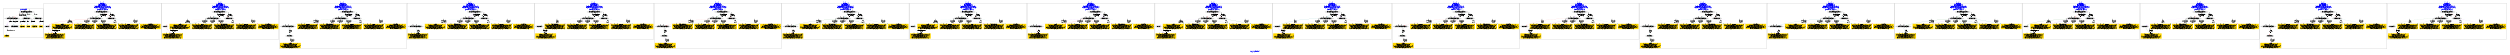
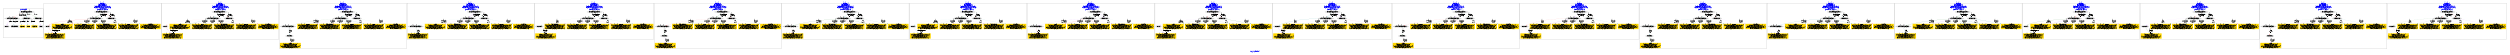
node "VIDEO": fillcolor gold -> lightgray
node "AUTHOR": removed
